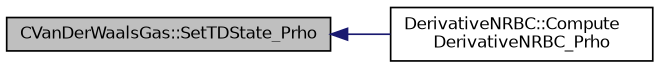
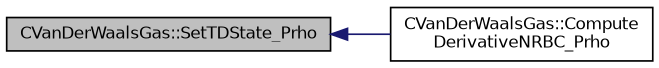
node "DerivativeNRBC::Compute DerivativeNRBC_Prho": label "DerivativeNRBC::Compute DerivativeNRBC_Prho" -> "CVanDerWaalsGas::Compute DerivativeNRBC_Prho"
